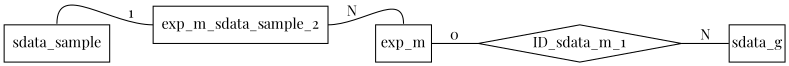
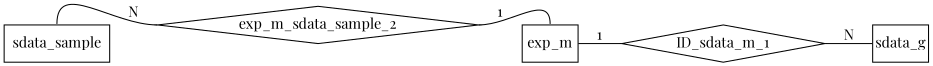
edge "exp_m_sdata_sample_2" -- "exp_m": label "N" -> "1"
edge "exp_m_sdata_sample_2" -- "sdata_sample": label "1" -> "N"
node "exp_m_sdata_sample_2": shape box -> diamond
edge "exp_m" -- "ID_sdata_m_1": label "0" -> "1"
